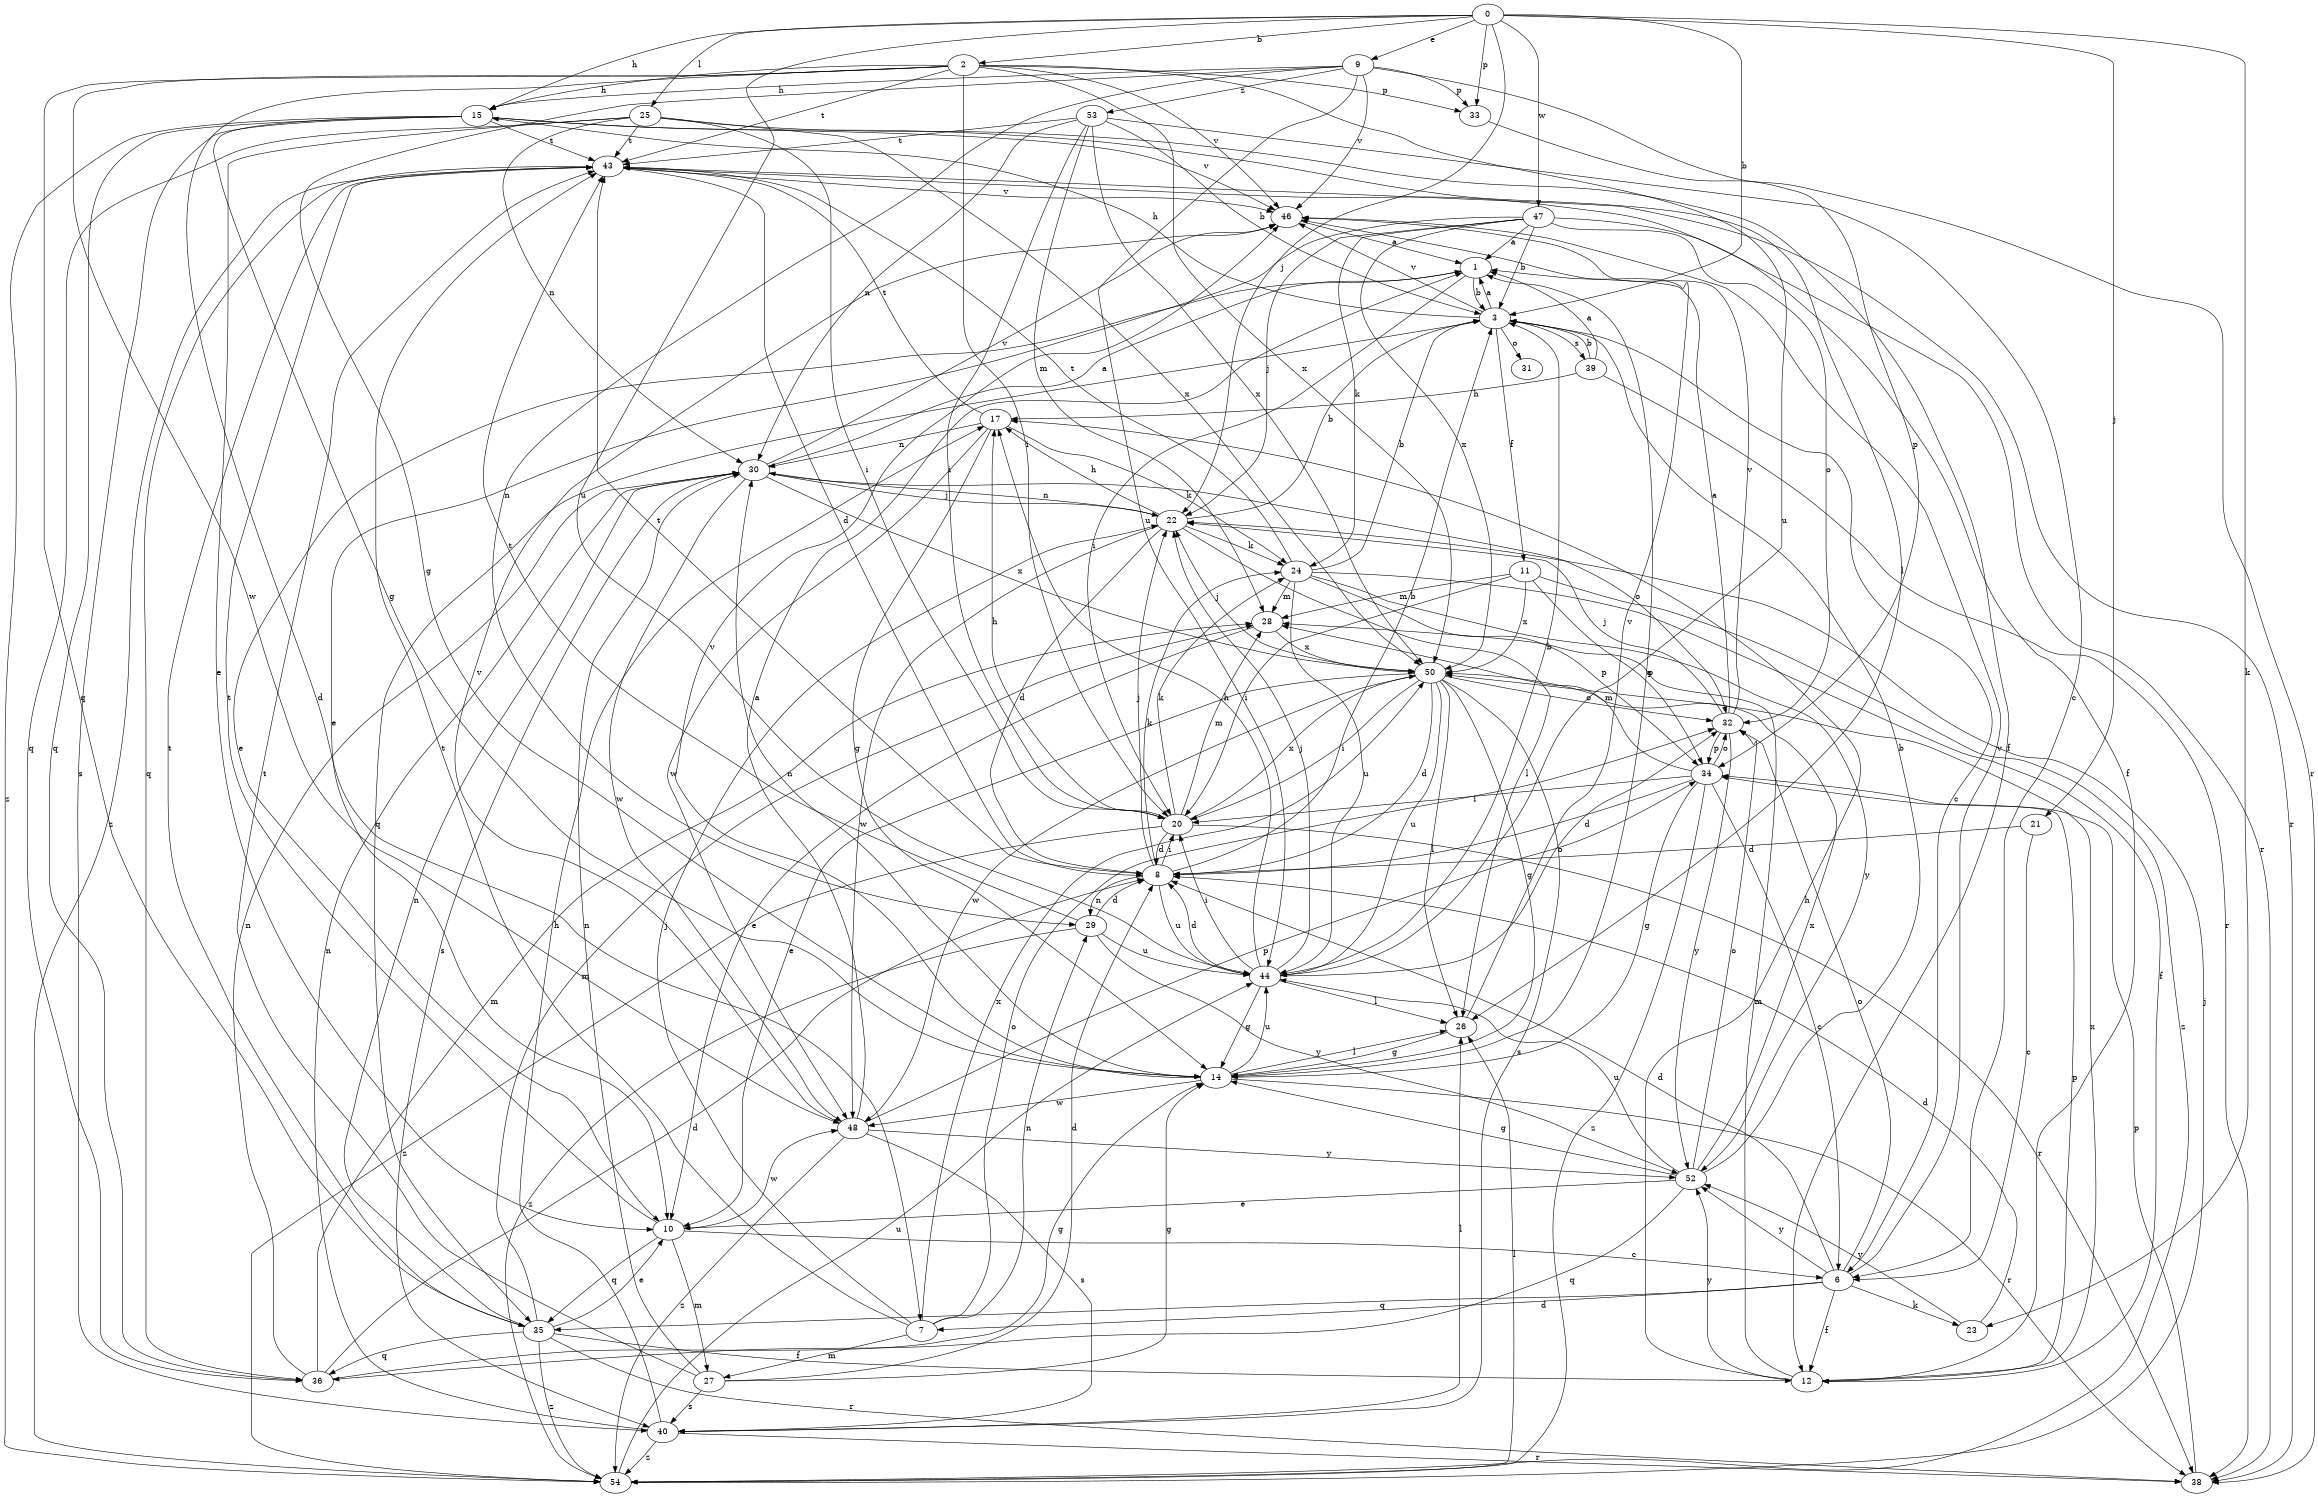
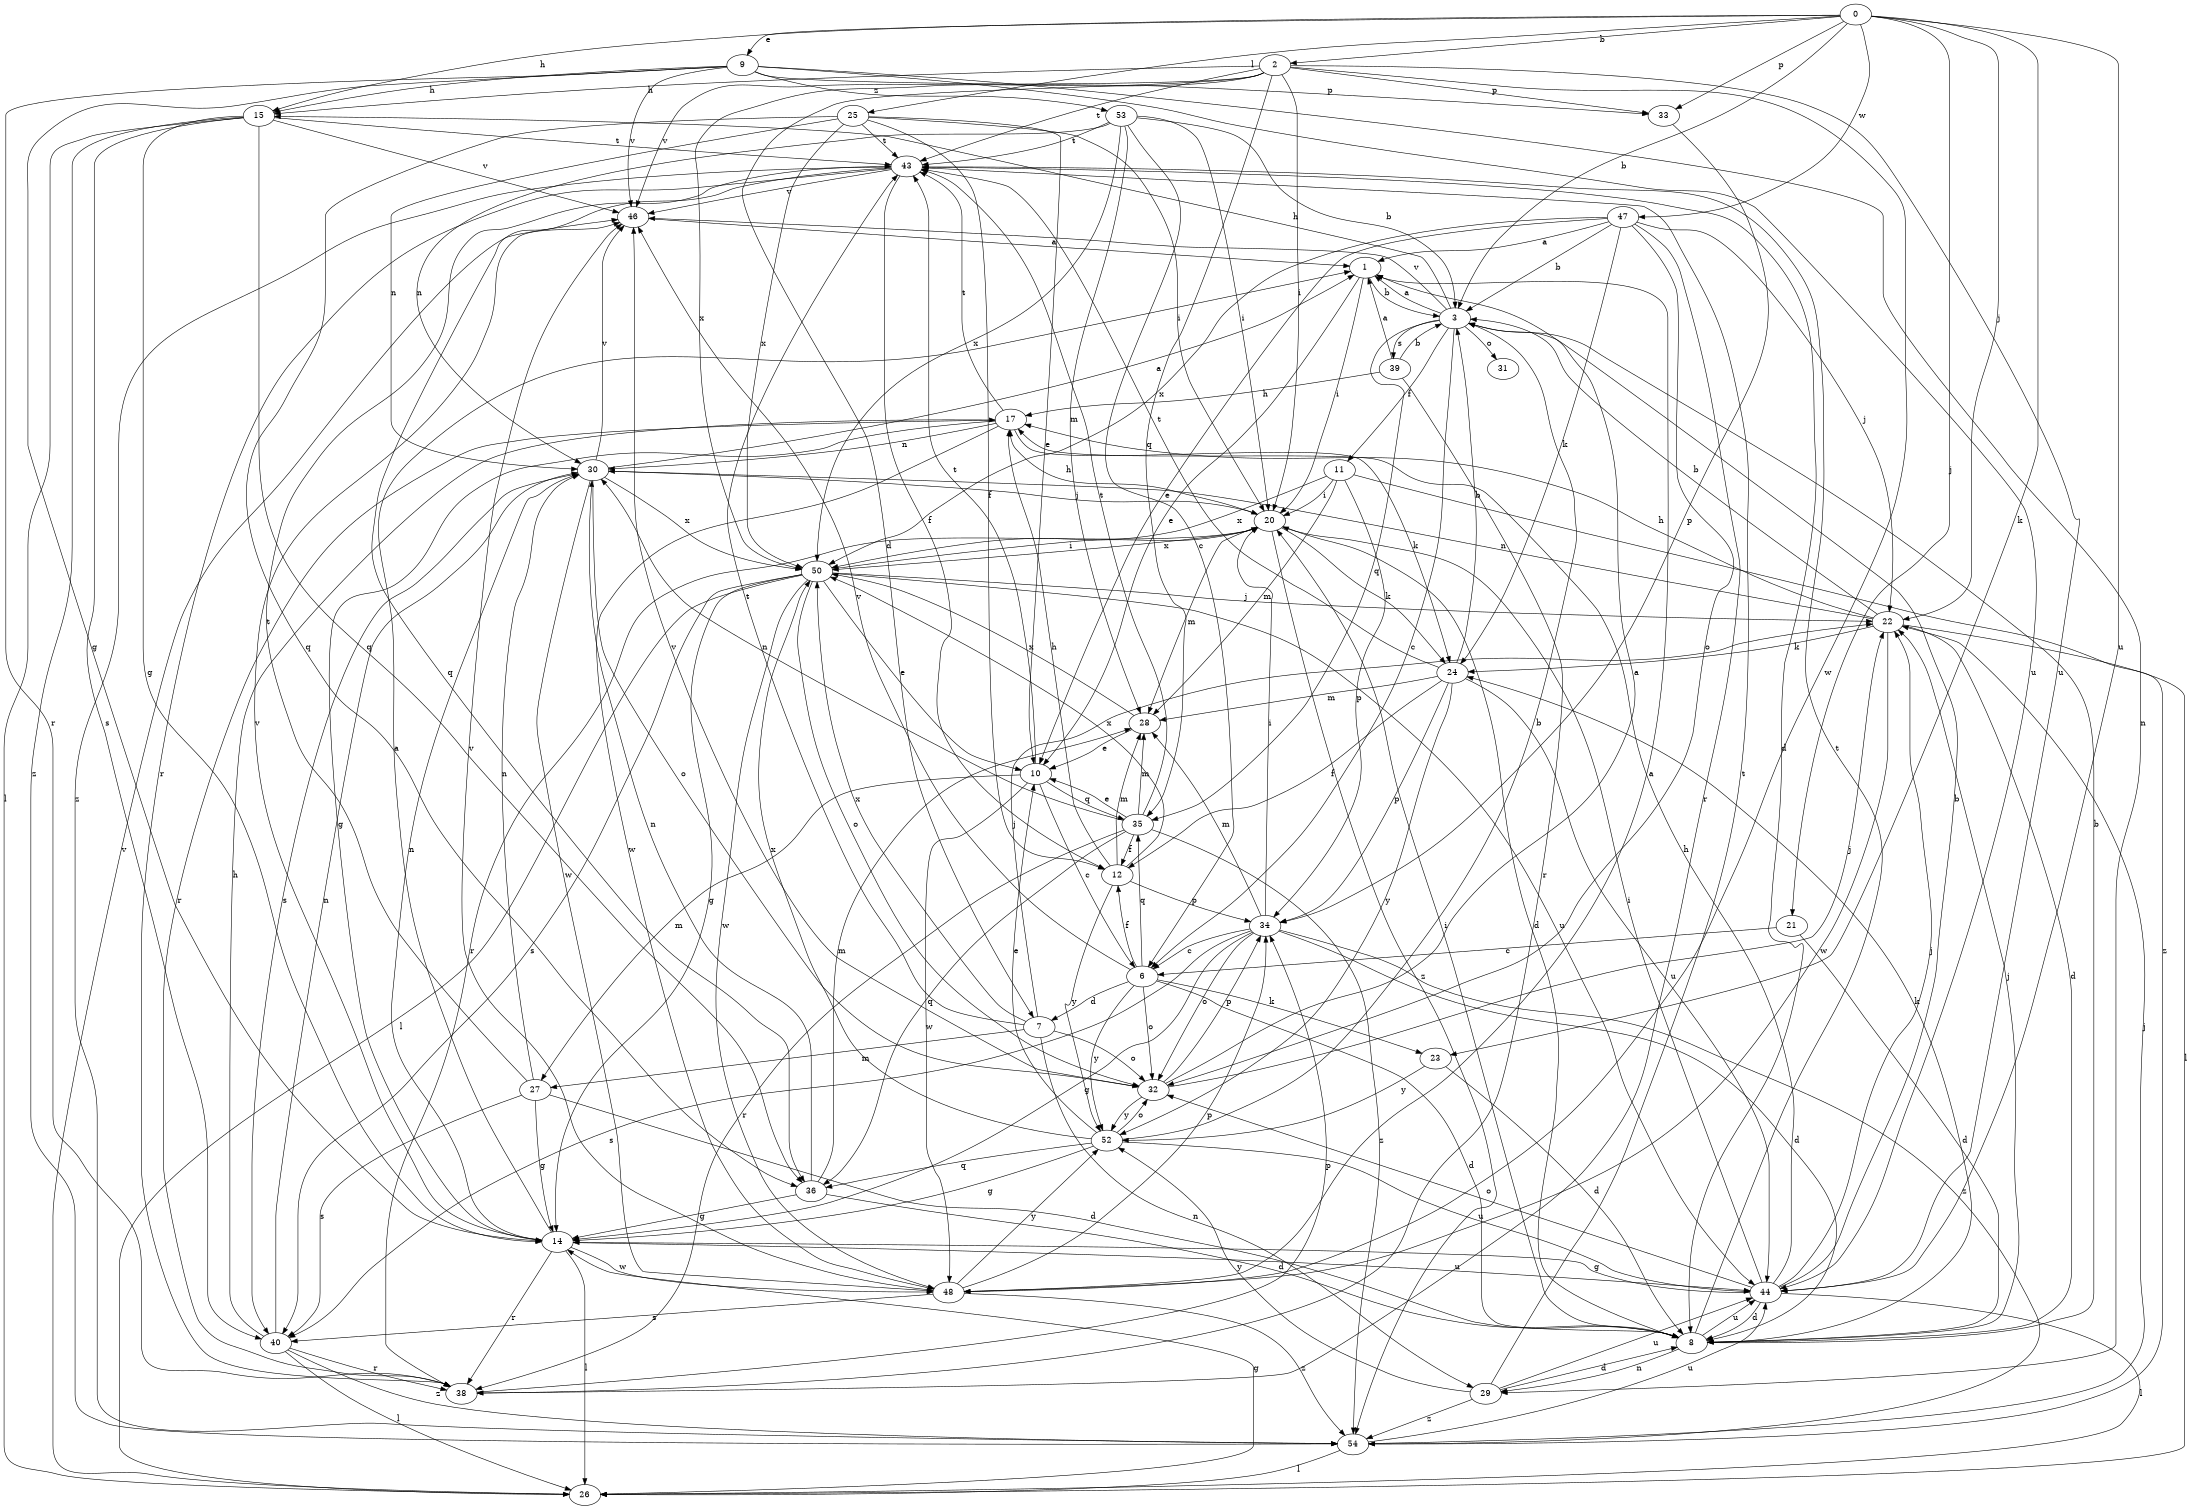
edge "30" -> "22": now "30" -> "20"
edge "17" -> "38": added, label "r"
edge "50" -> "8": removed, label "d"
edge "34" -> "40": added, label "s"
